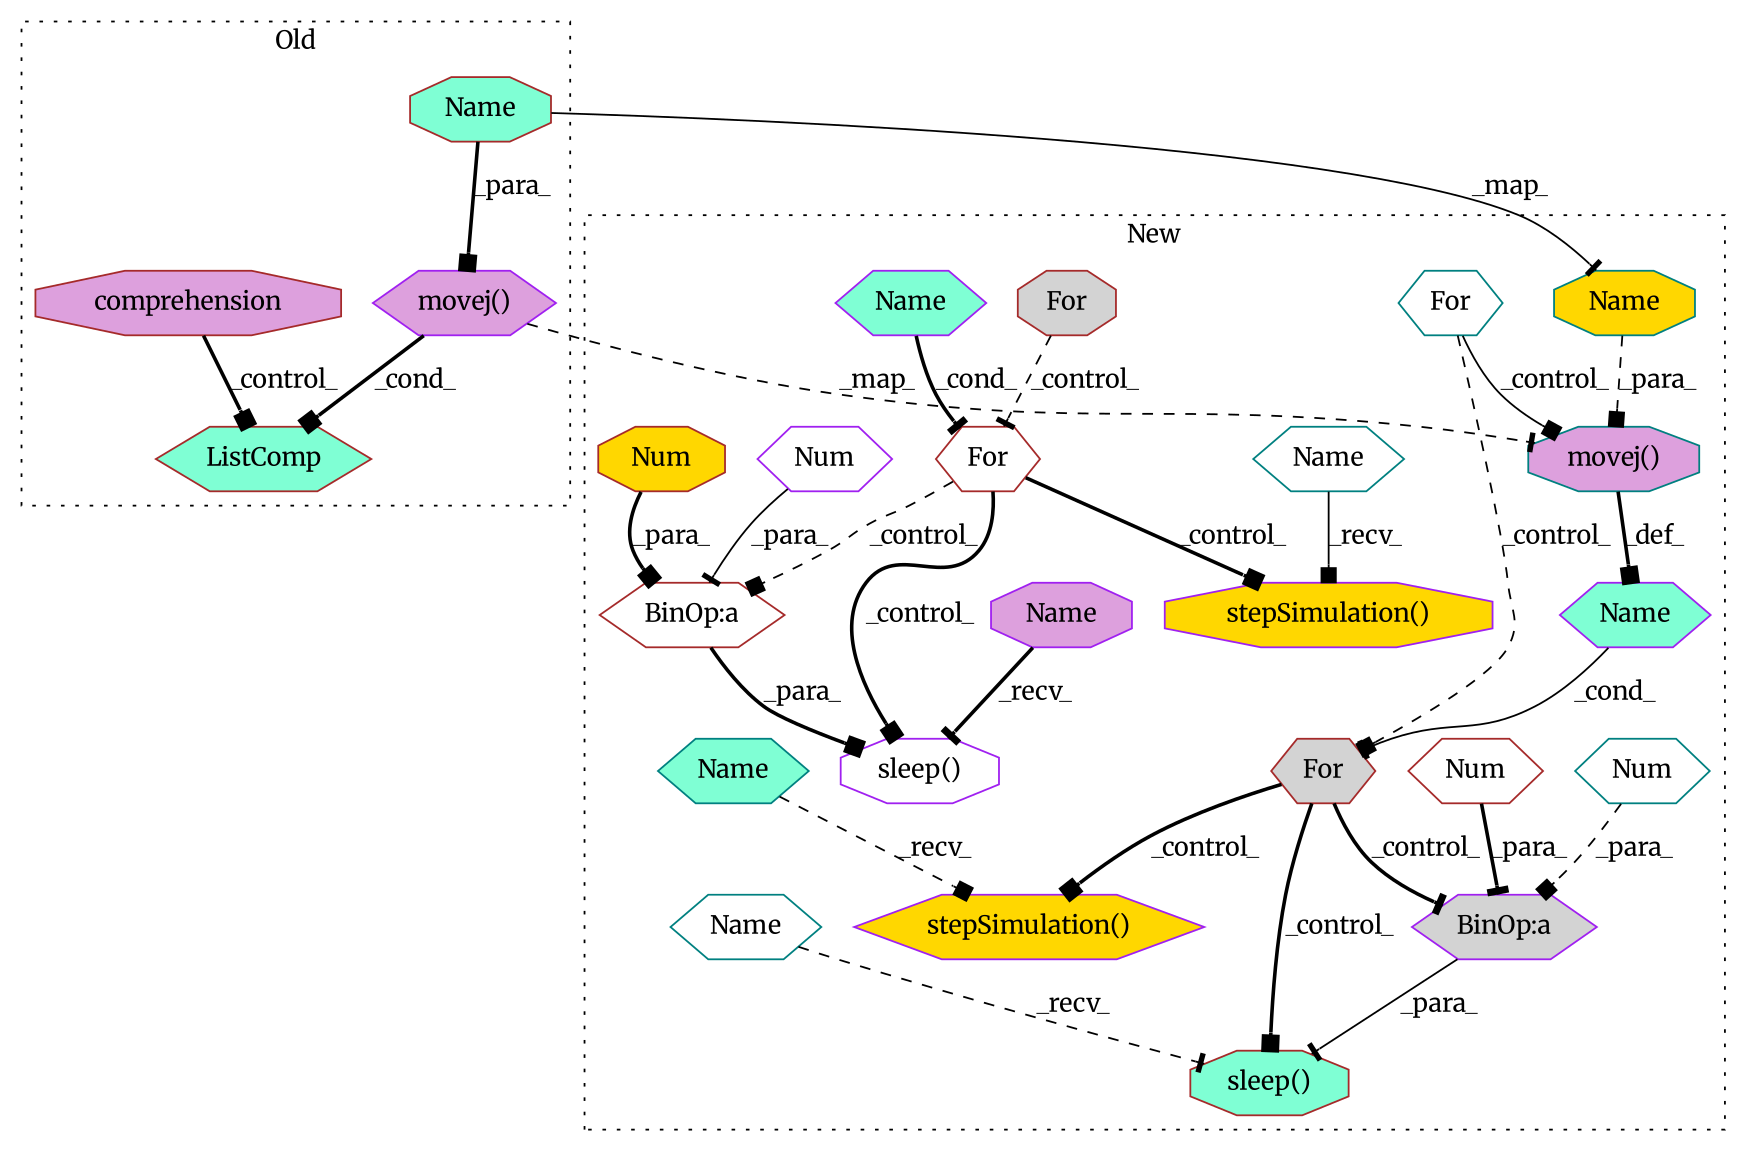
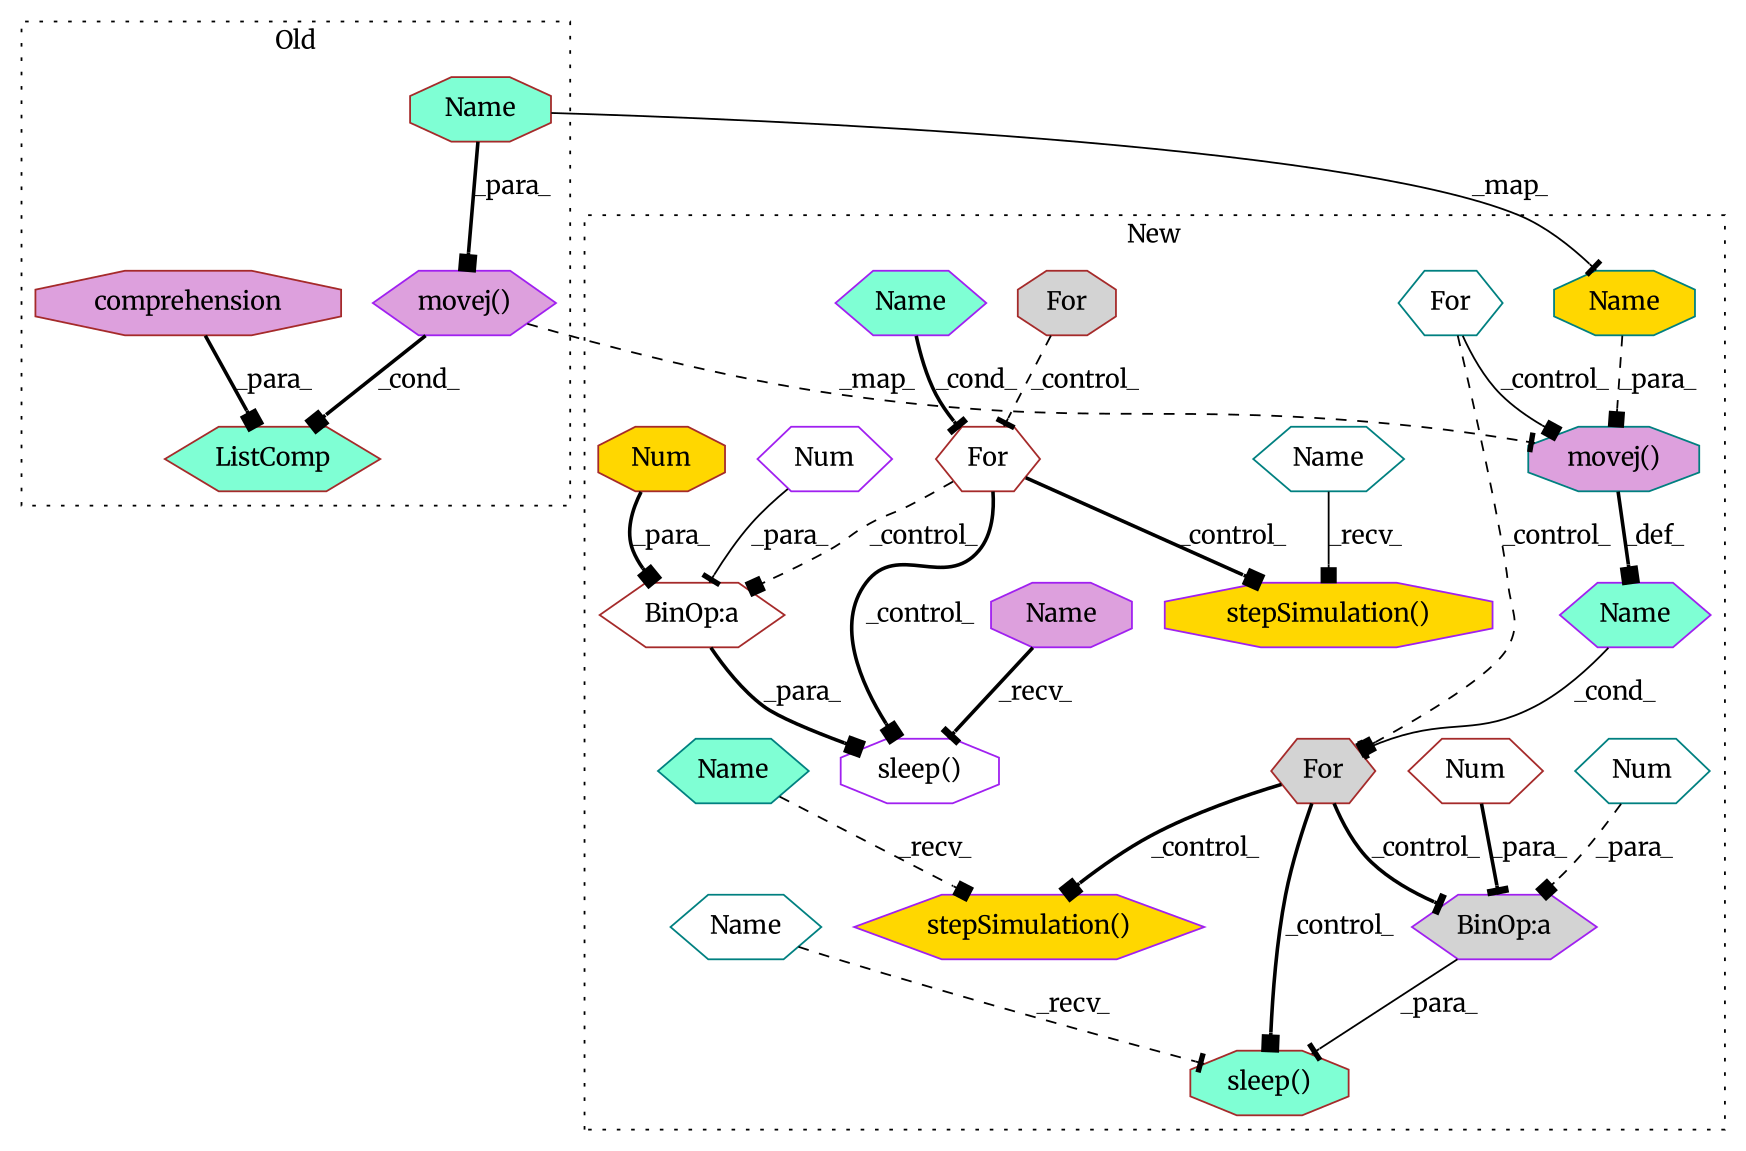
edge "comprehension" -> "ListComp": label "_control_" -> "_para_"
